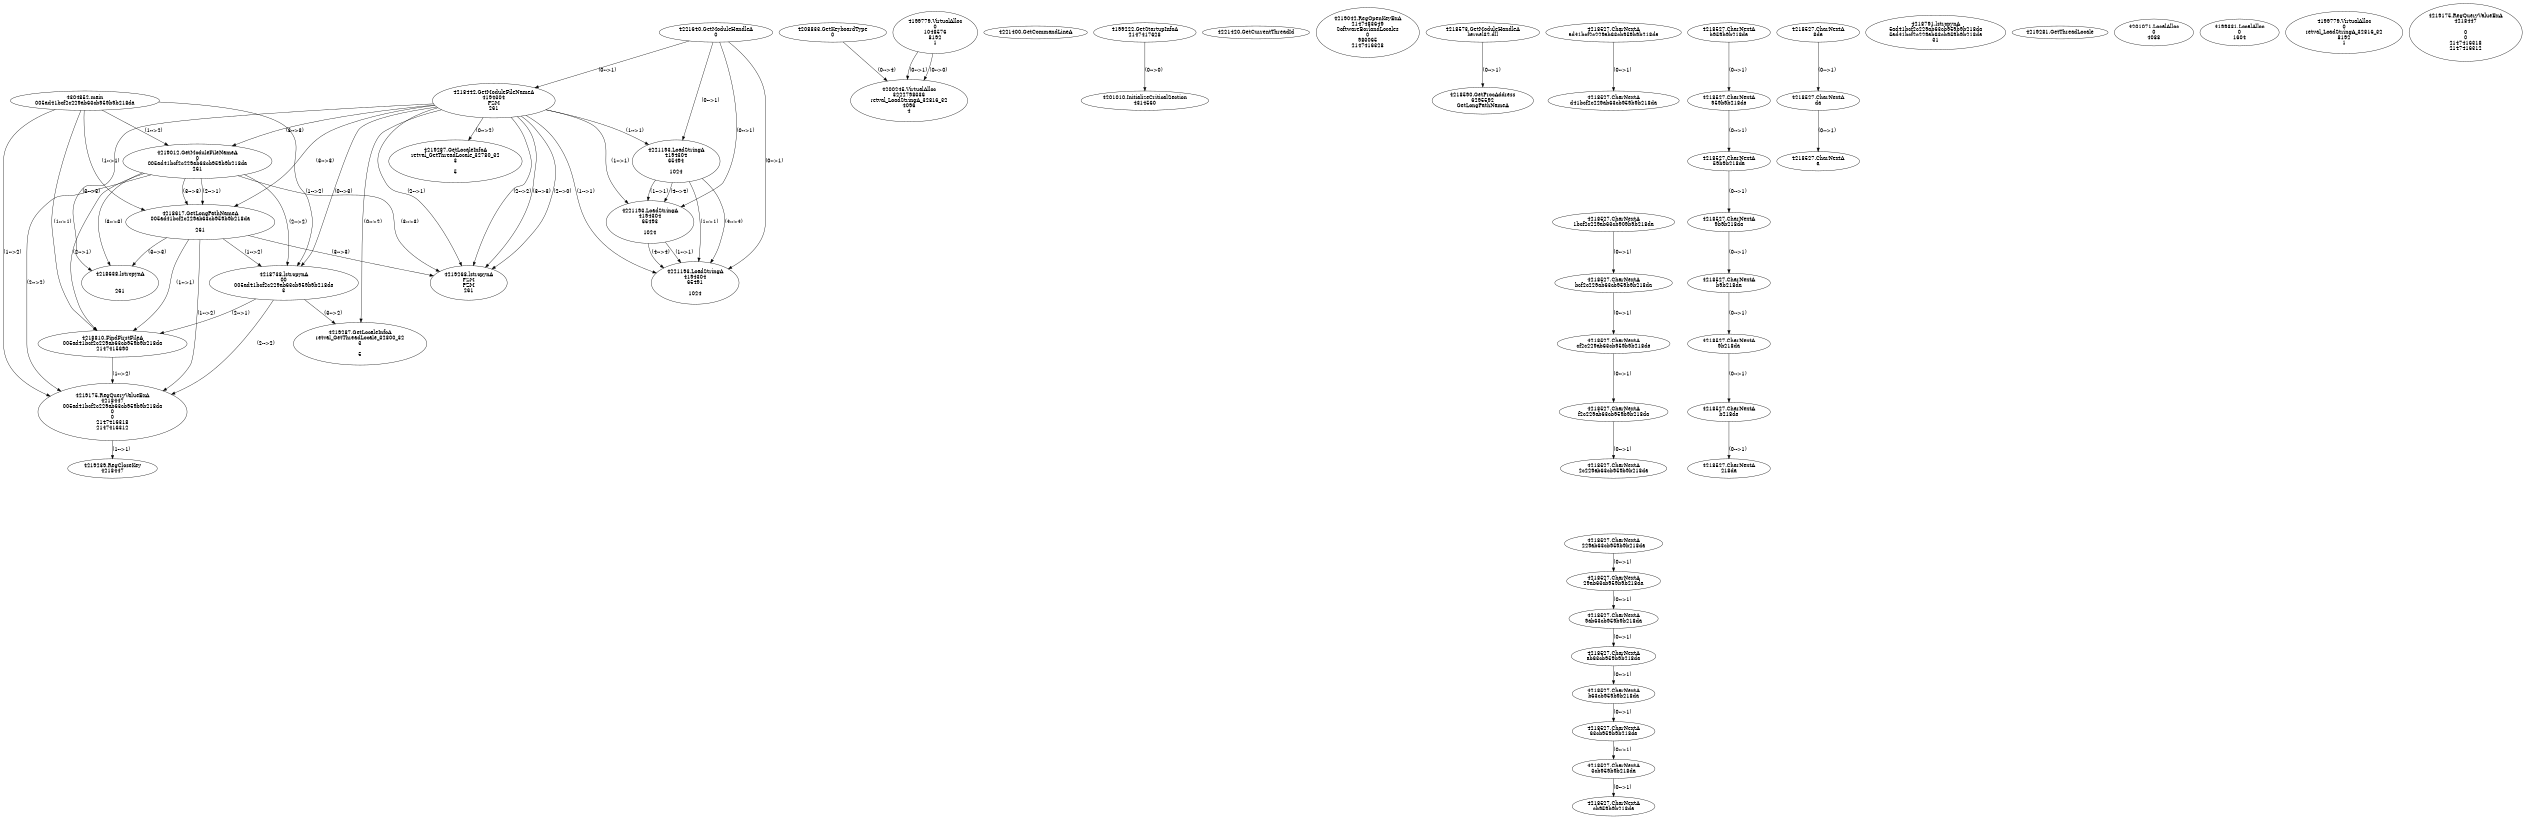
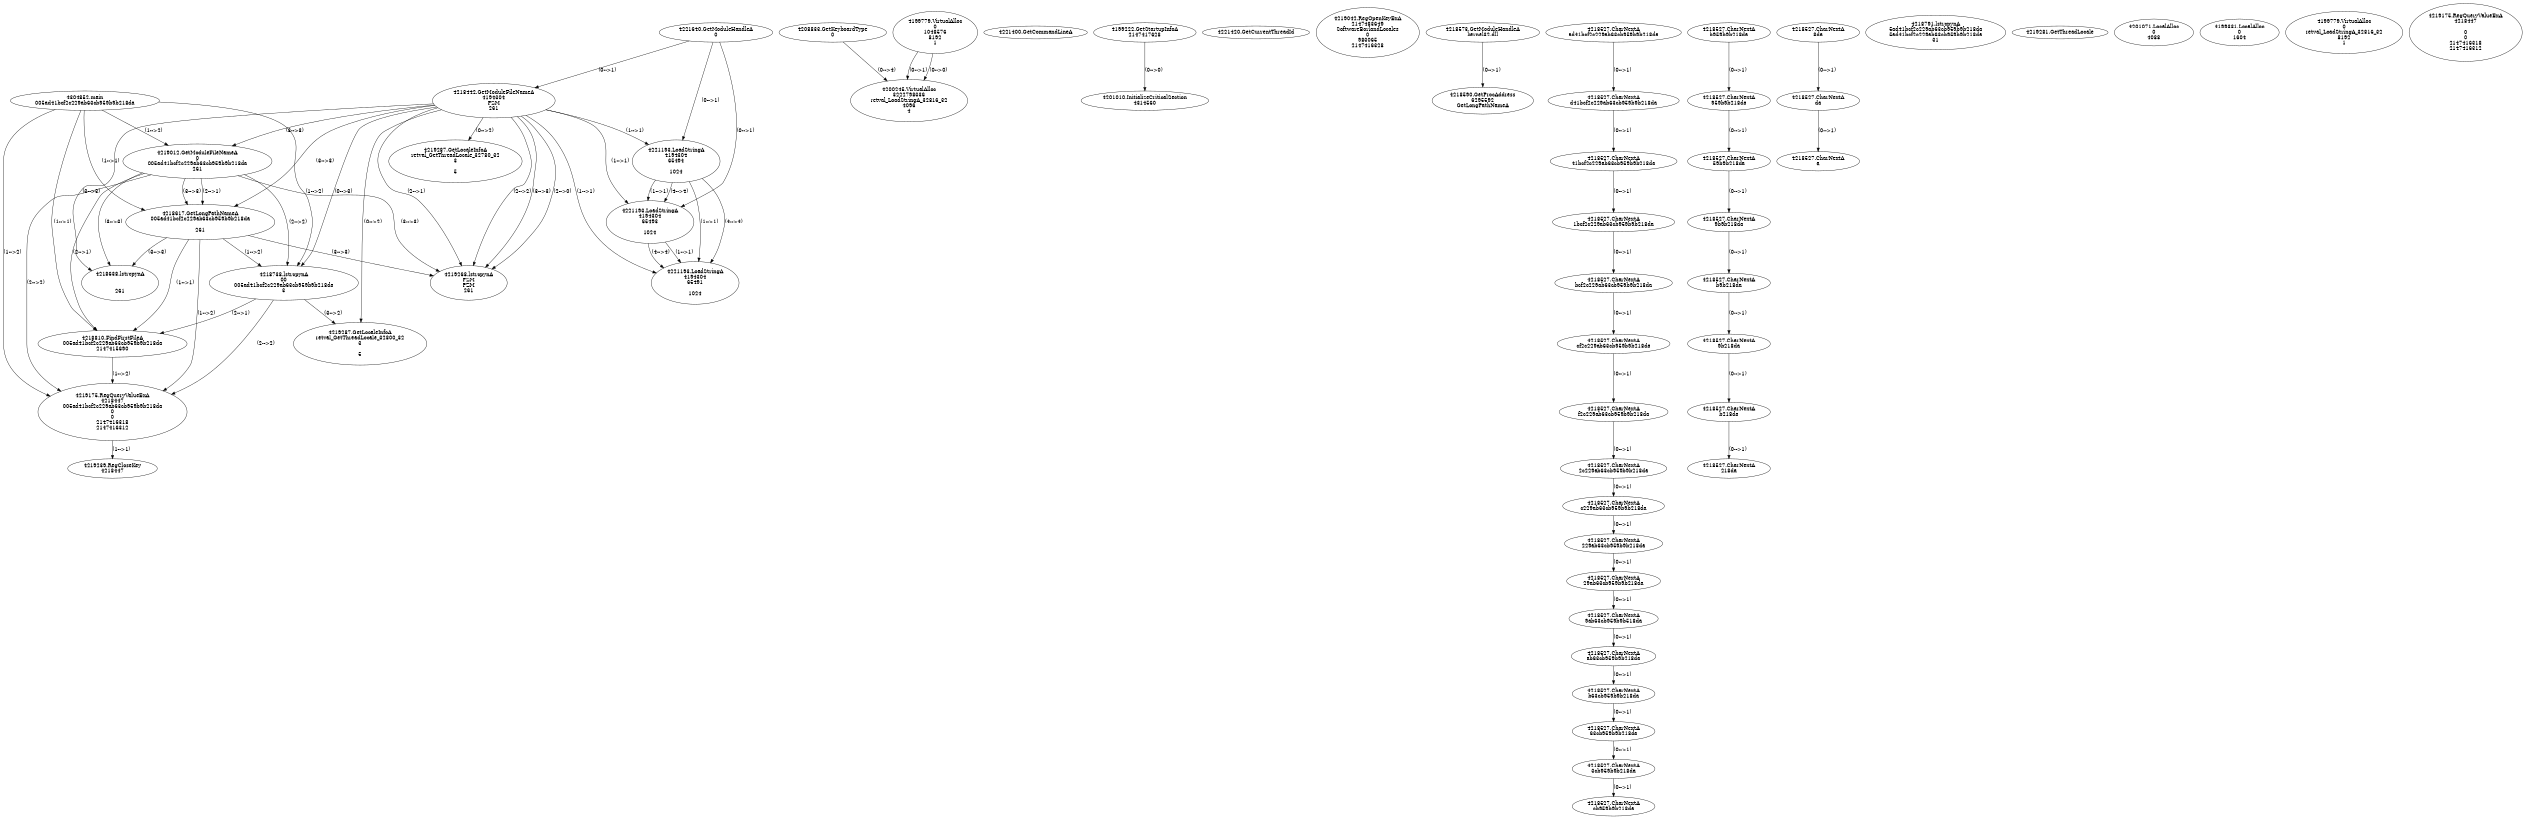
edge "4221640.GetModuleHandleA 0" -> "4221193.LoadStringA 4194304 65491 1024": removed, label "(0-->1)"
node "4218527.CharNextA 41bcf2c229ab63cb959b9b218da": added
node "4218527.CharNextA 1bcf2c229ab63cb909b9b218da": label "4218527.CharNextA 1bcf2c229ab63cb909b9b218da" -> "4218527.CharNextA 1bcf2c229ab63cb959b9b218da"
node "4218527.CharNextA c229ab63cb959b9b218da": added
node "4218527.CharNextA 9ab63cb959b9b218da": label "4218527.CharNextA 9ab63cb959b9b218da" -> "4218527.CharNextA 9ab63cb959b9b518da"
